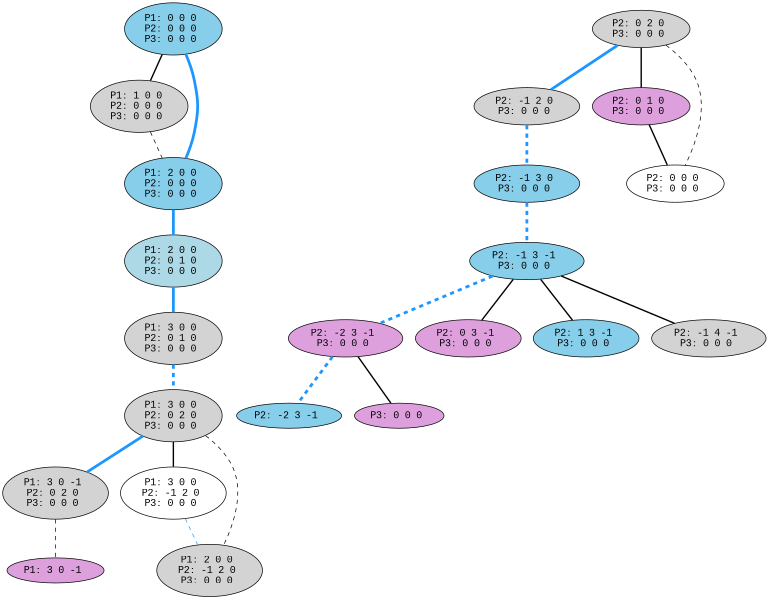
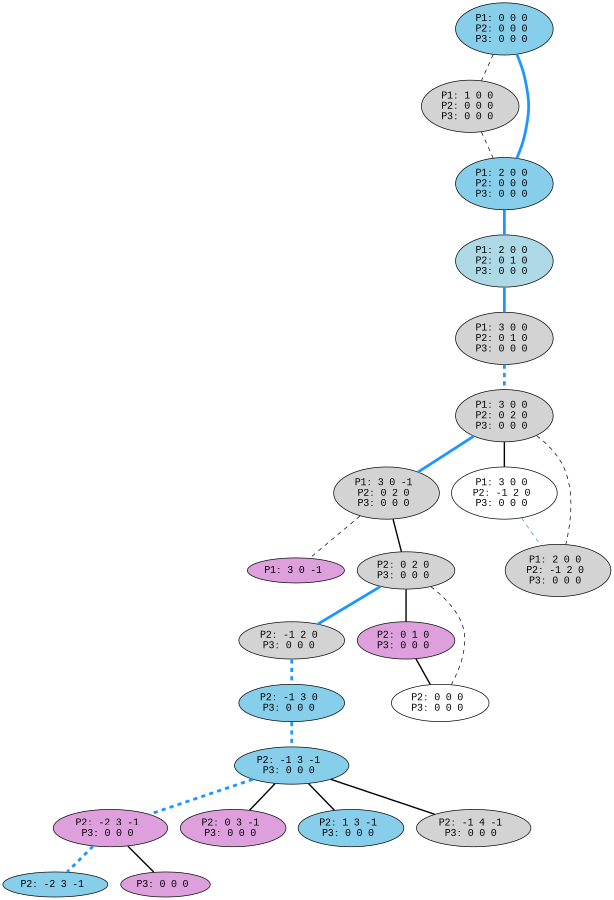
edge "P1: 0 0 0 P2: 0 0 0 P3: 0 0 0" -- "P1: 1 0 0 P2: 0 0 0 P3: 0 0 0": style bold -> dashed
edge "P1: 3 0 -1 P2: 0 2 0 P3: 0 0 0" -- "P2: 0 2 0 P3: 0 0 0": added
